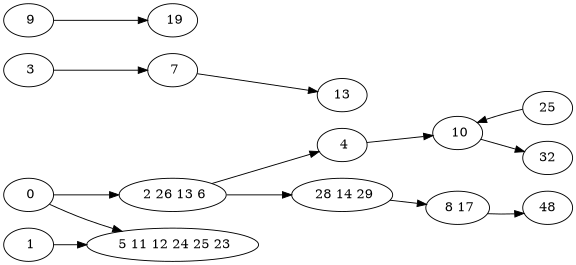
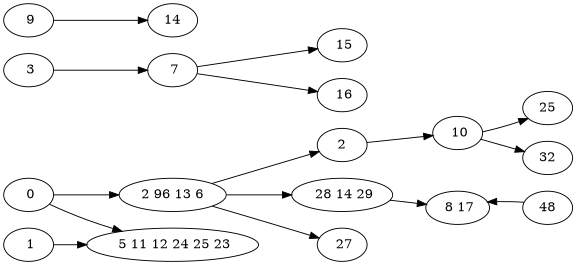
node "19": label "19" -> "14"
node "15": added
node "13": label "13" -> "16"
edge "25" -> "10": reversed
node "4": label "4" -> "2"
node "2 26 13 6": label "2 26 13 6" -> "2 96 13 6"
edge "8 17" -> "48": reversed
node "27": added
